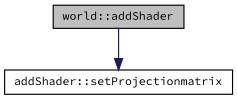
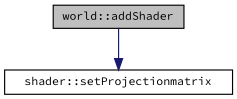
node "addShader::setProjectionmatrix": label "addShader::setProjectionmatrix" -> "shader::setProjectionmatrix"
